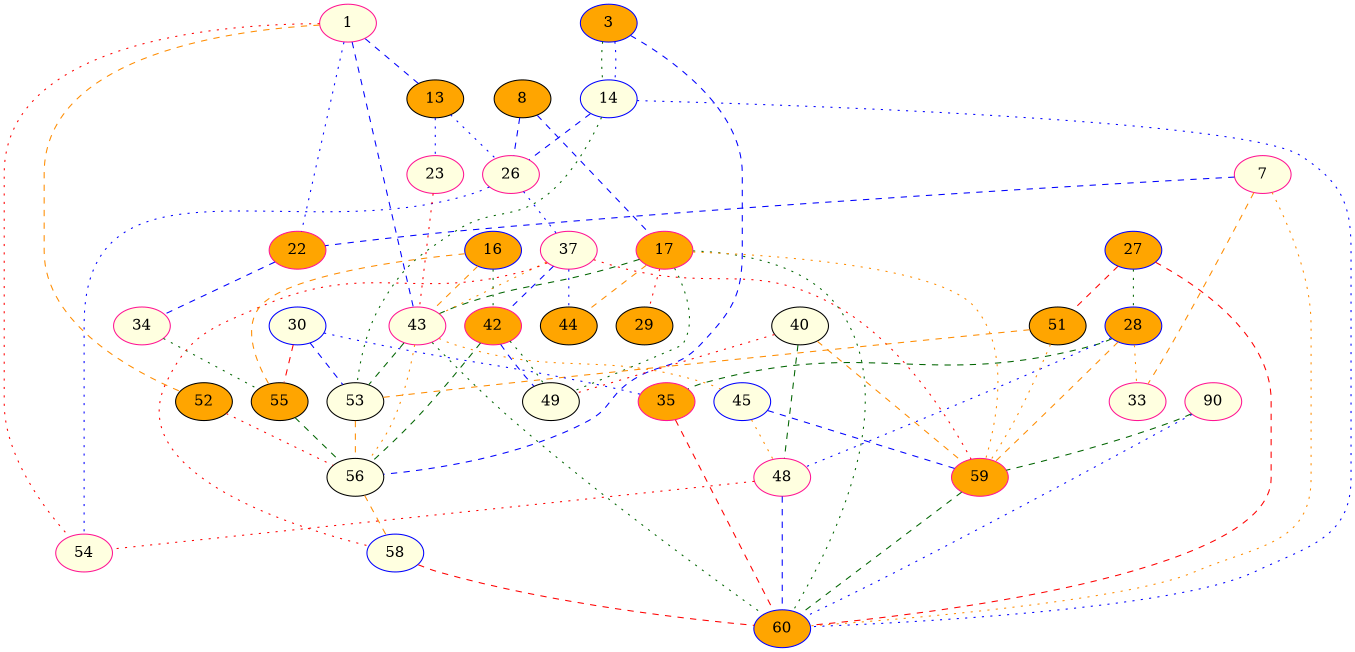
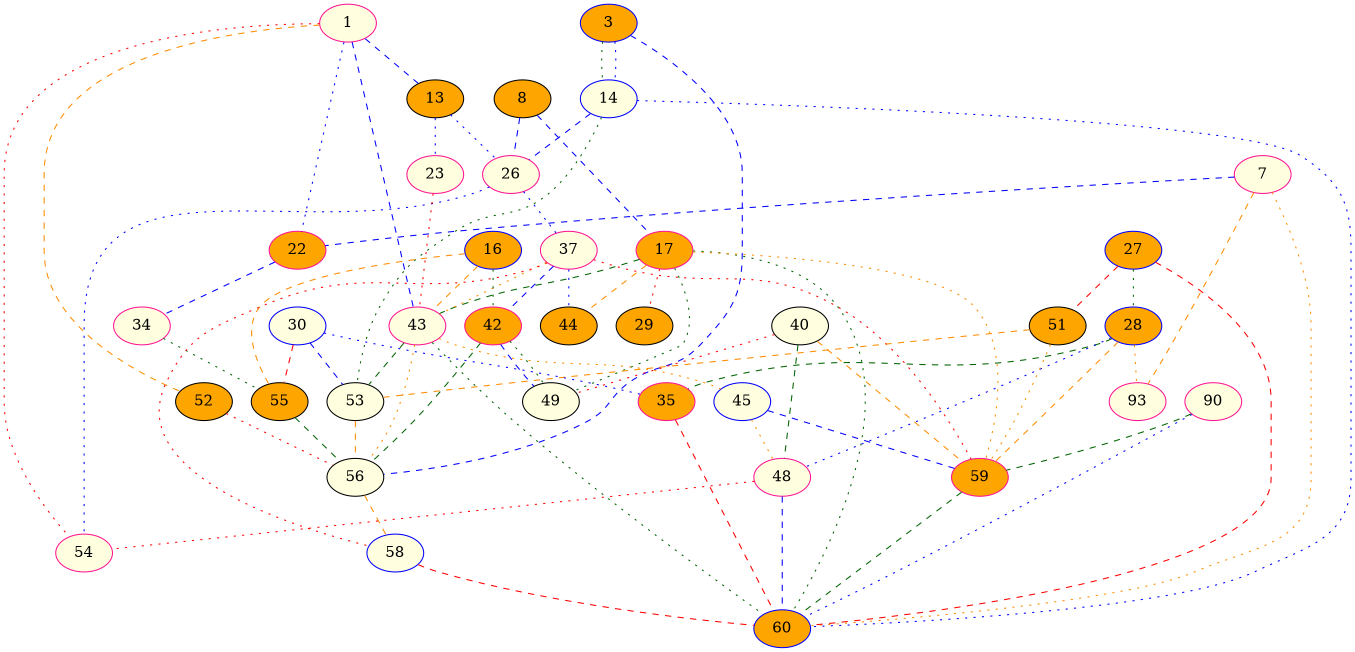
node "33": label "33" -> "93"
